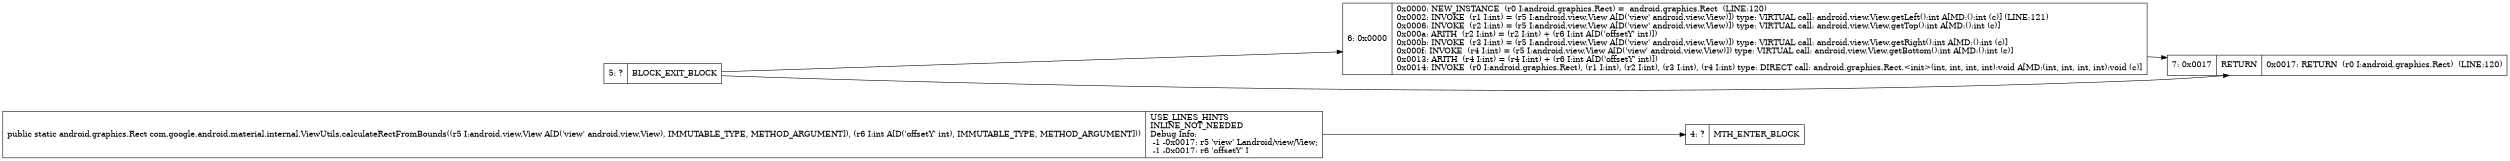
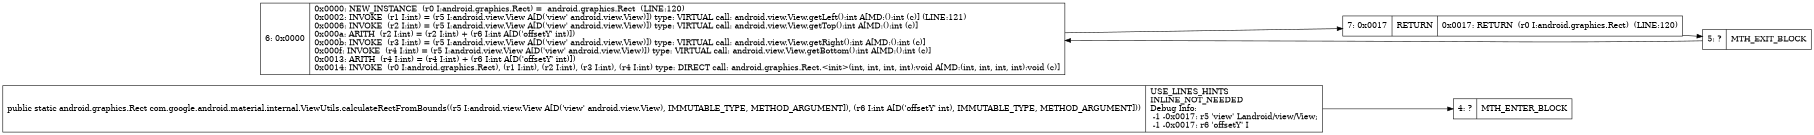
node "5: ?": text "BLOCK_EXIT_BLOCK" -> "MTH_EXIT_BLOCK"
edge "5: ?" -> "7: 0x0017": reversed
